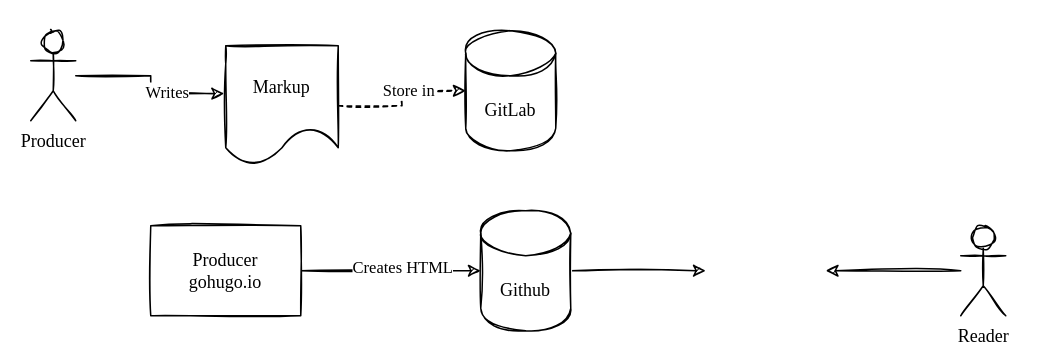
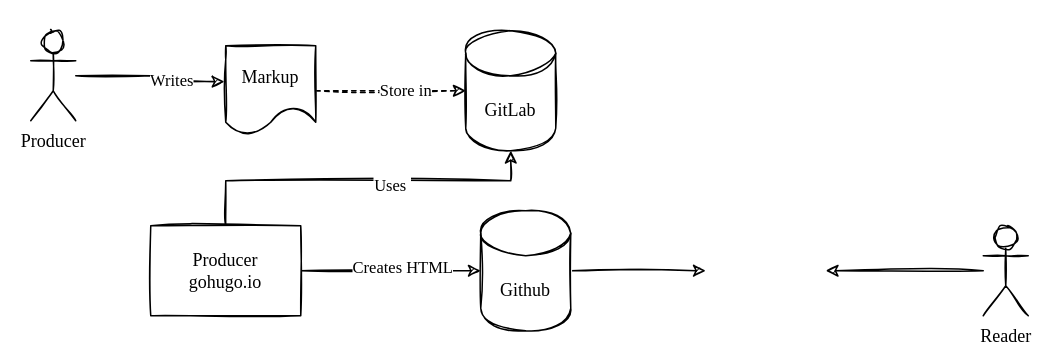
node "Markup": size 113x120 -> 90x90
edge "Producer gohugo.io" -> "GitLab": added, label "Uses"
node "Reader": moved (983, 271) -> (1006, 271)
